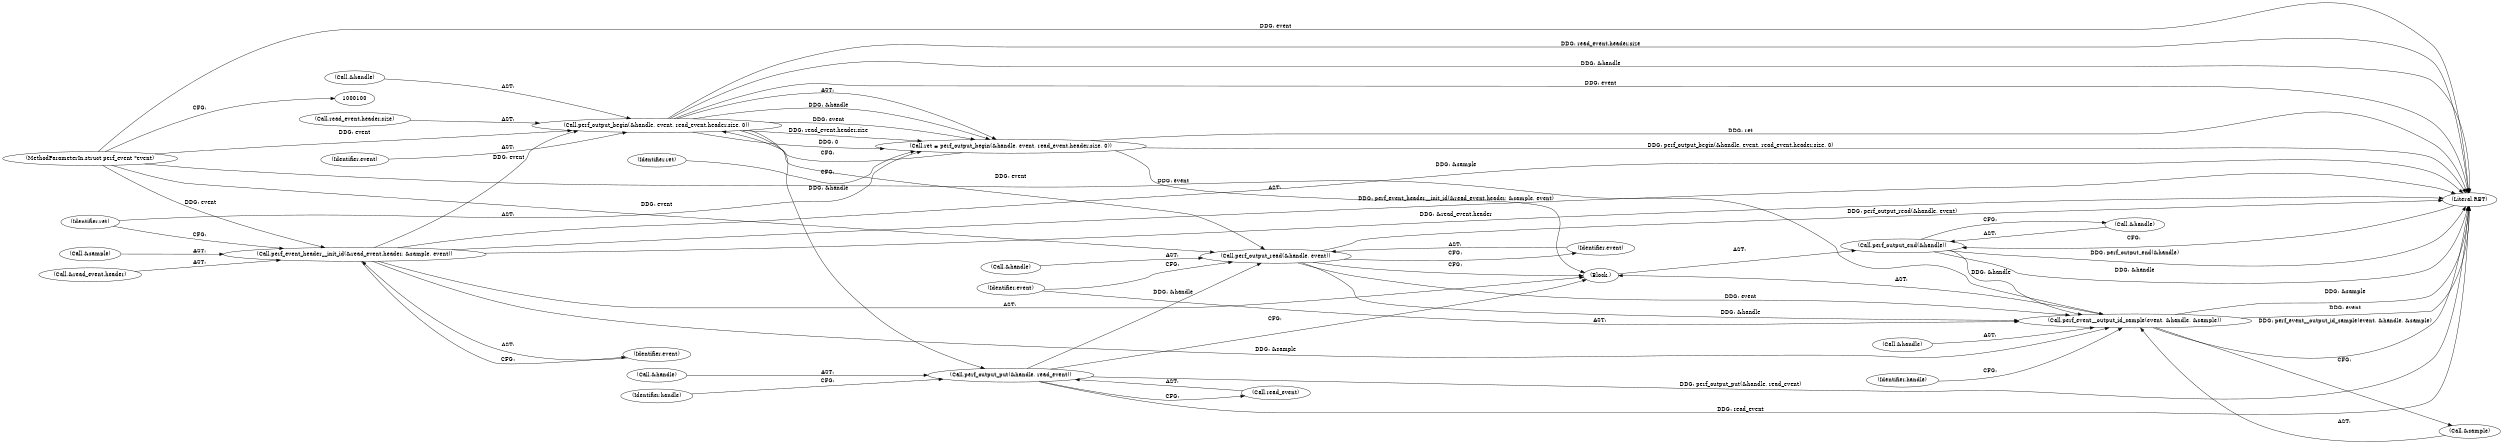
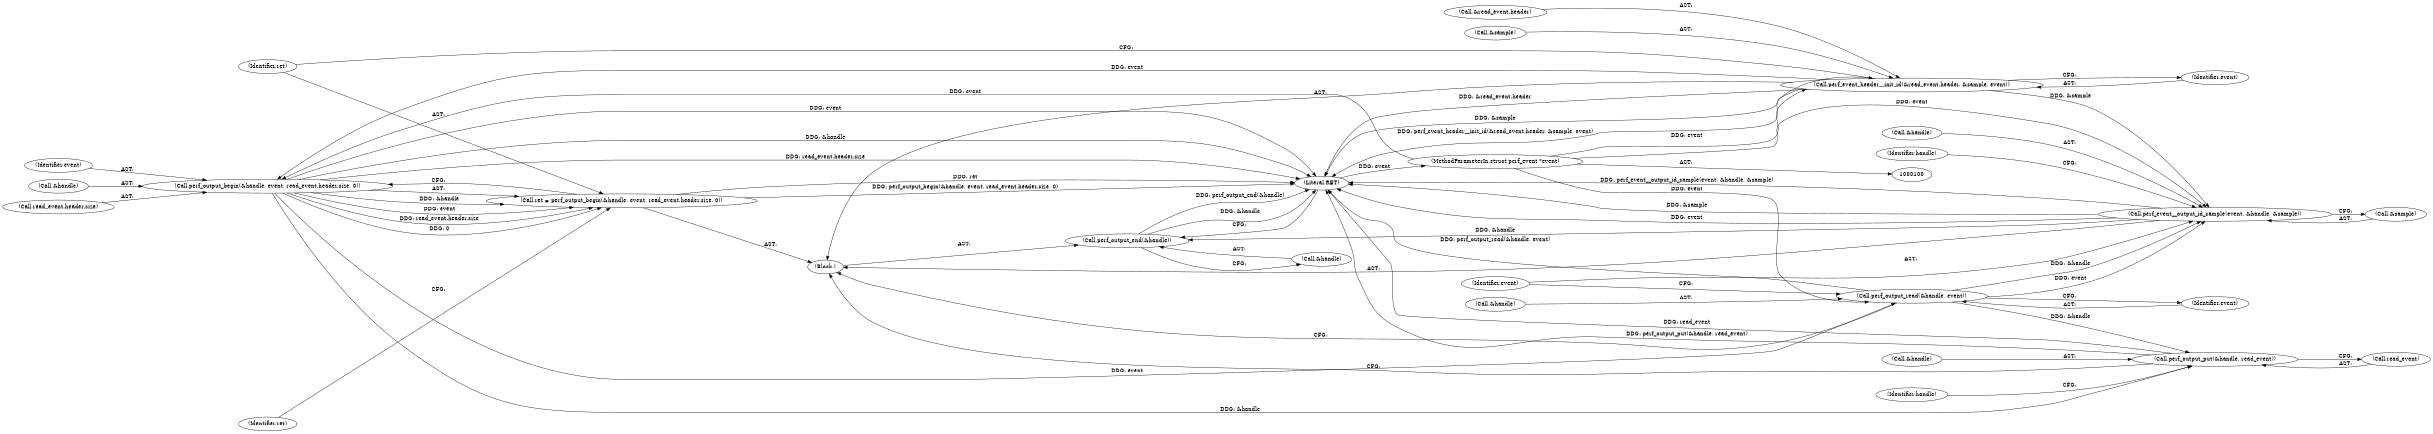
edge "(MethodParameterIn,struct perf_event *event)" -> "(Literal,RET)": reversed
edge "(MethodParameterIn,struct perf_event *event)" -> "1000100": label "CFG: " -> "AST: "
edge "(Call,perf_output_end(&handle))" -> "(Call,perf_event__output_id_sample(event, &handle, &sample))": reversed
edge "(Call,perf_output_put(&handle, read_event))" -> "(Call,perf_output_read(&handle, event))": reversed
